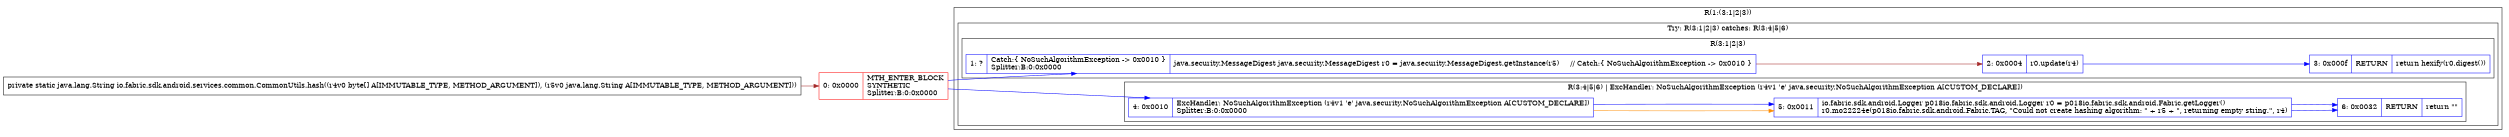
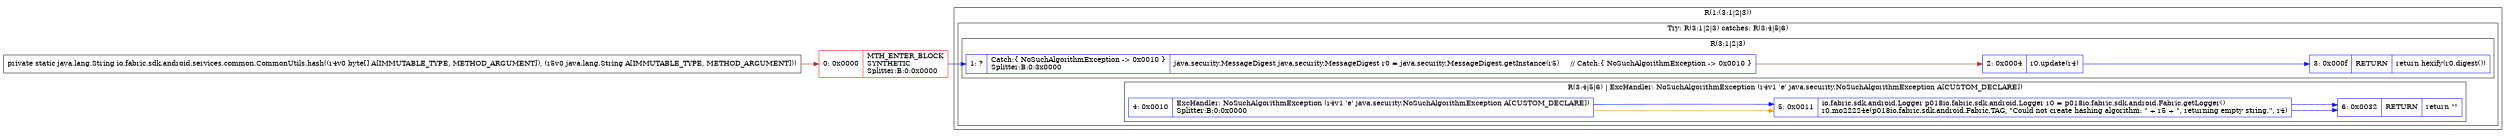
node "1: ?": text "Splitter:B:0:0x0000" -> "Splitter:B:0:3x0000"
edge "0: 0x0000" -> "4: 0x0010": removed
